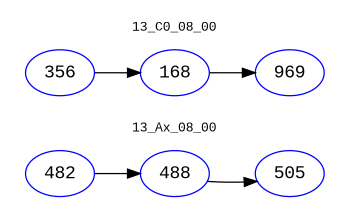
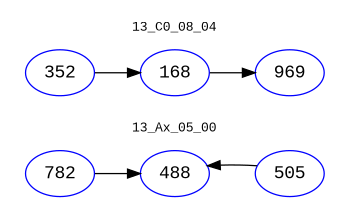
cluster "13_C0_08_00": label "13_C0_08_00" -> "13_C0_08_04"
node "356": label "356" -> "352"
cluster "13_Ax_08_00": label "13_Ax_08_00" -> "13_Ax_05_00"
node "482": label "482" -> "782"
edge "488" -> "505": reversed
